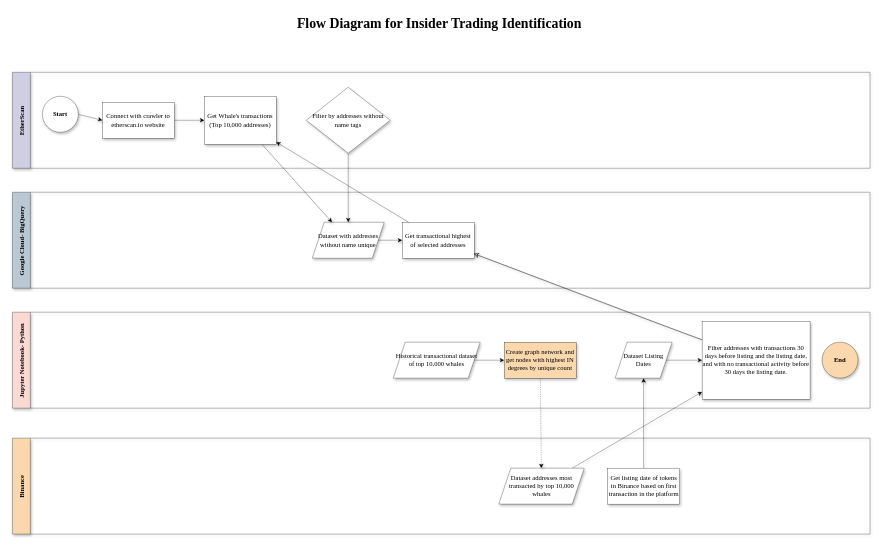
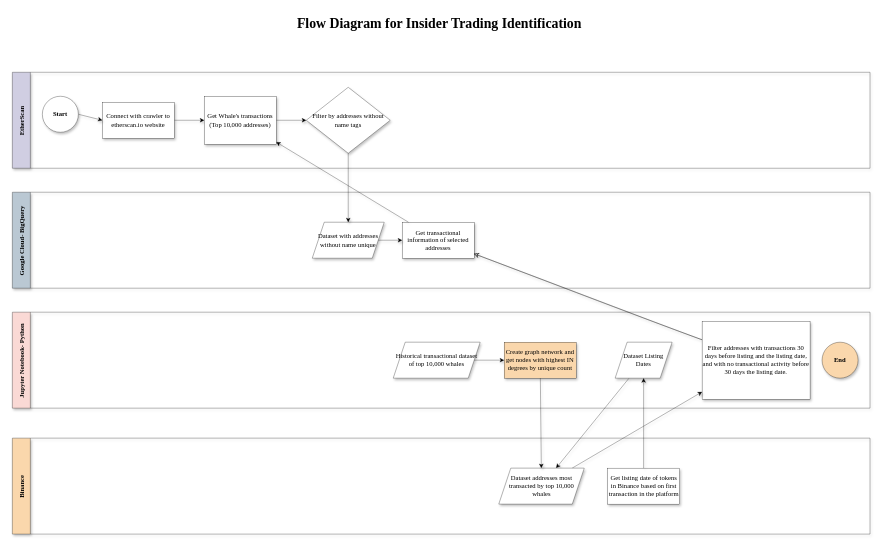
edge "Get Whale's transactions (Top 10,000 addresses)" -> "Dataset with addresses without name unique": now "Get Whale's transactions (Top 10,000 addresses)" -> "Filter by addresses without name tags"
node "Get transactional highest of selected addresses": label "Get transactional highest of selected addresses" -> "Get transactional information of selected addresses"
edge "Dataset Listing Dates" -> "Filter addresses with transactions 30 days before listing and the listing date, and with no transactional activity before 30 days the listing date.": now "Dataset Listing Dates" -> "Dataset addresses most transacted by top 10,000 whales"
edge "Create graph network and get nodes with highest IN degrees by unique count" -> "Dataset addresses most transacted by top 10,000 whales": style dashed -> solid
